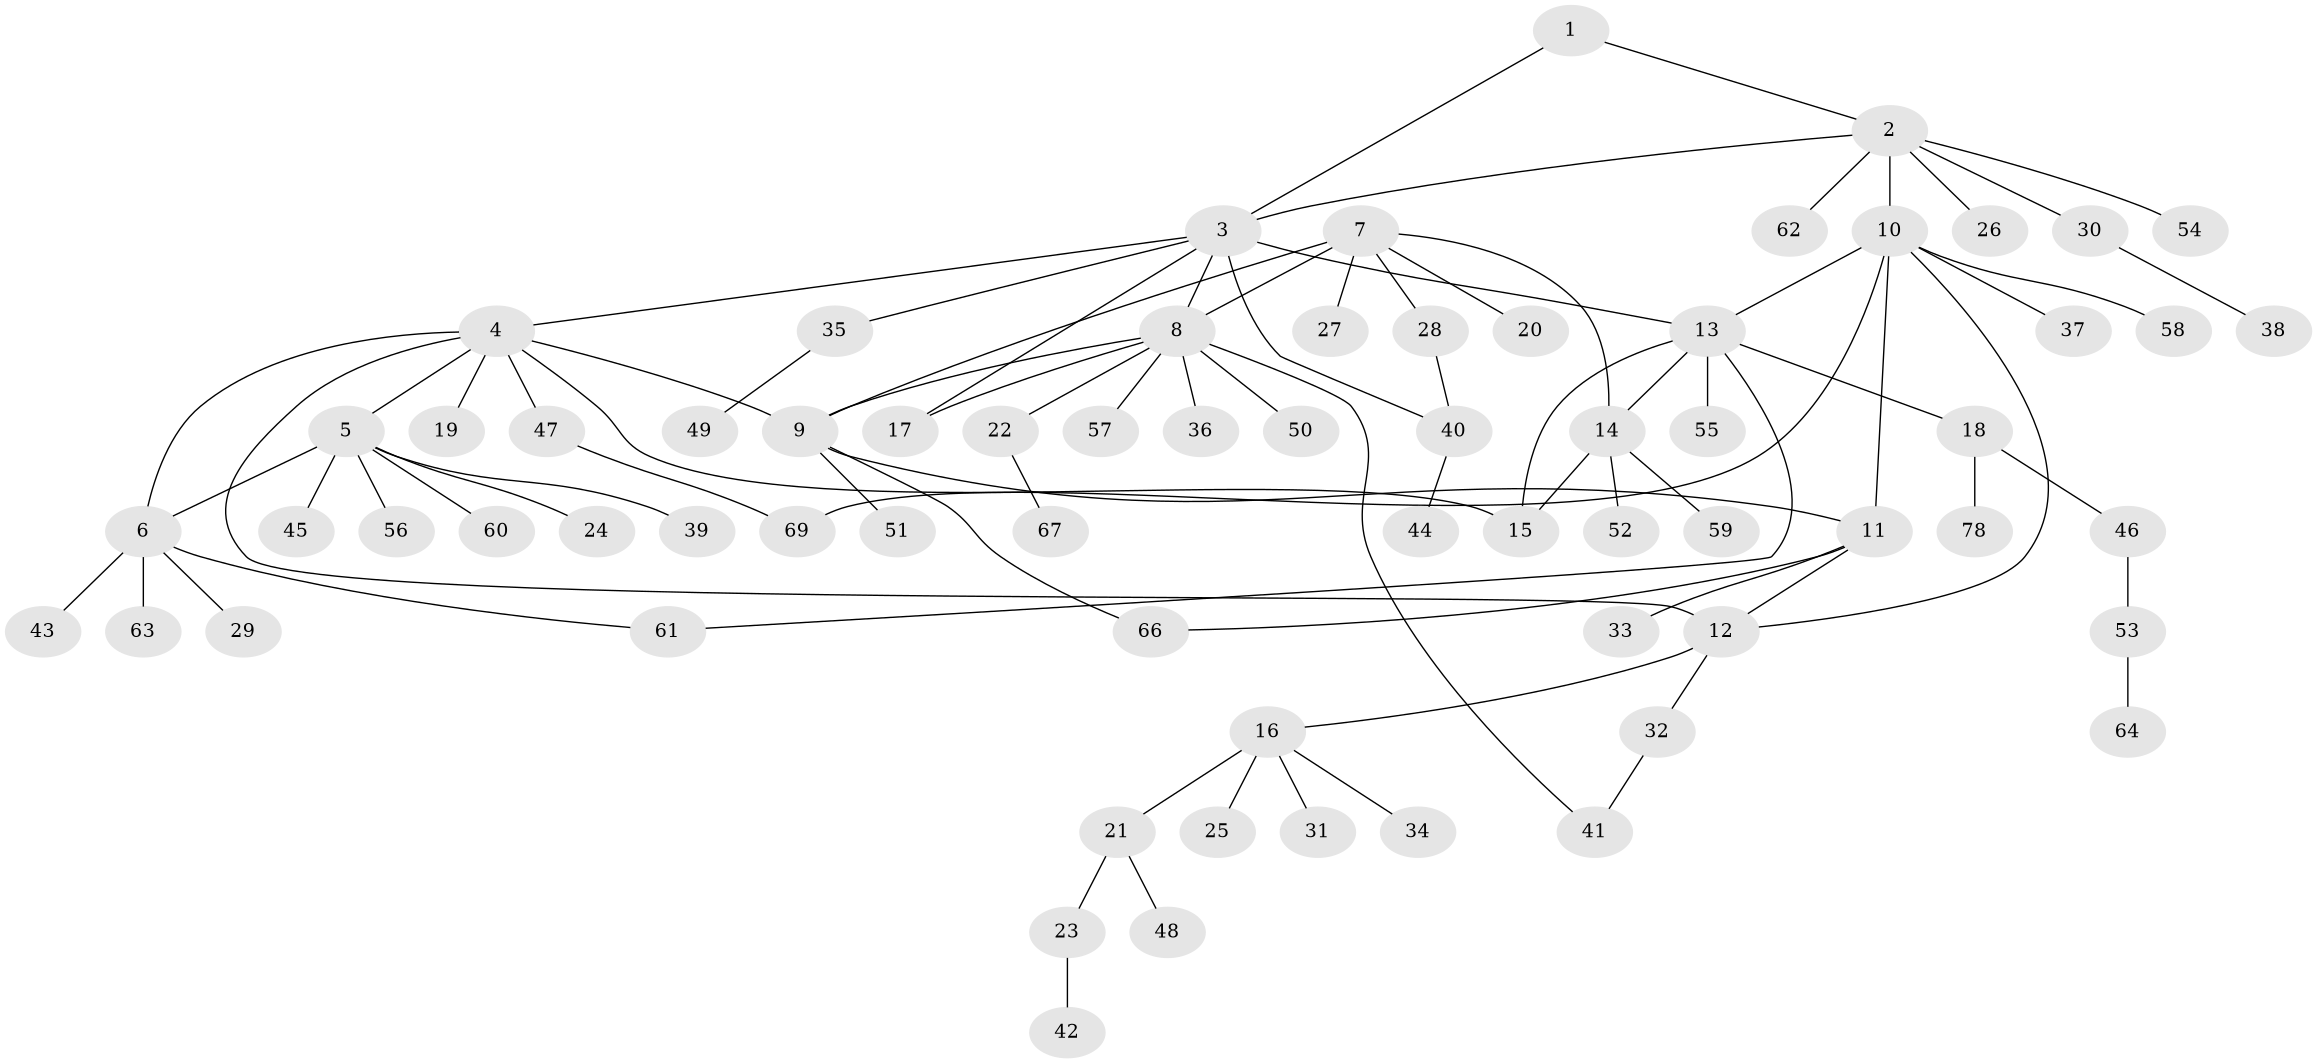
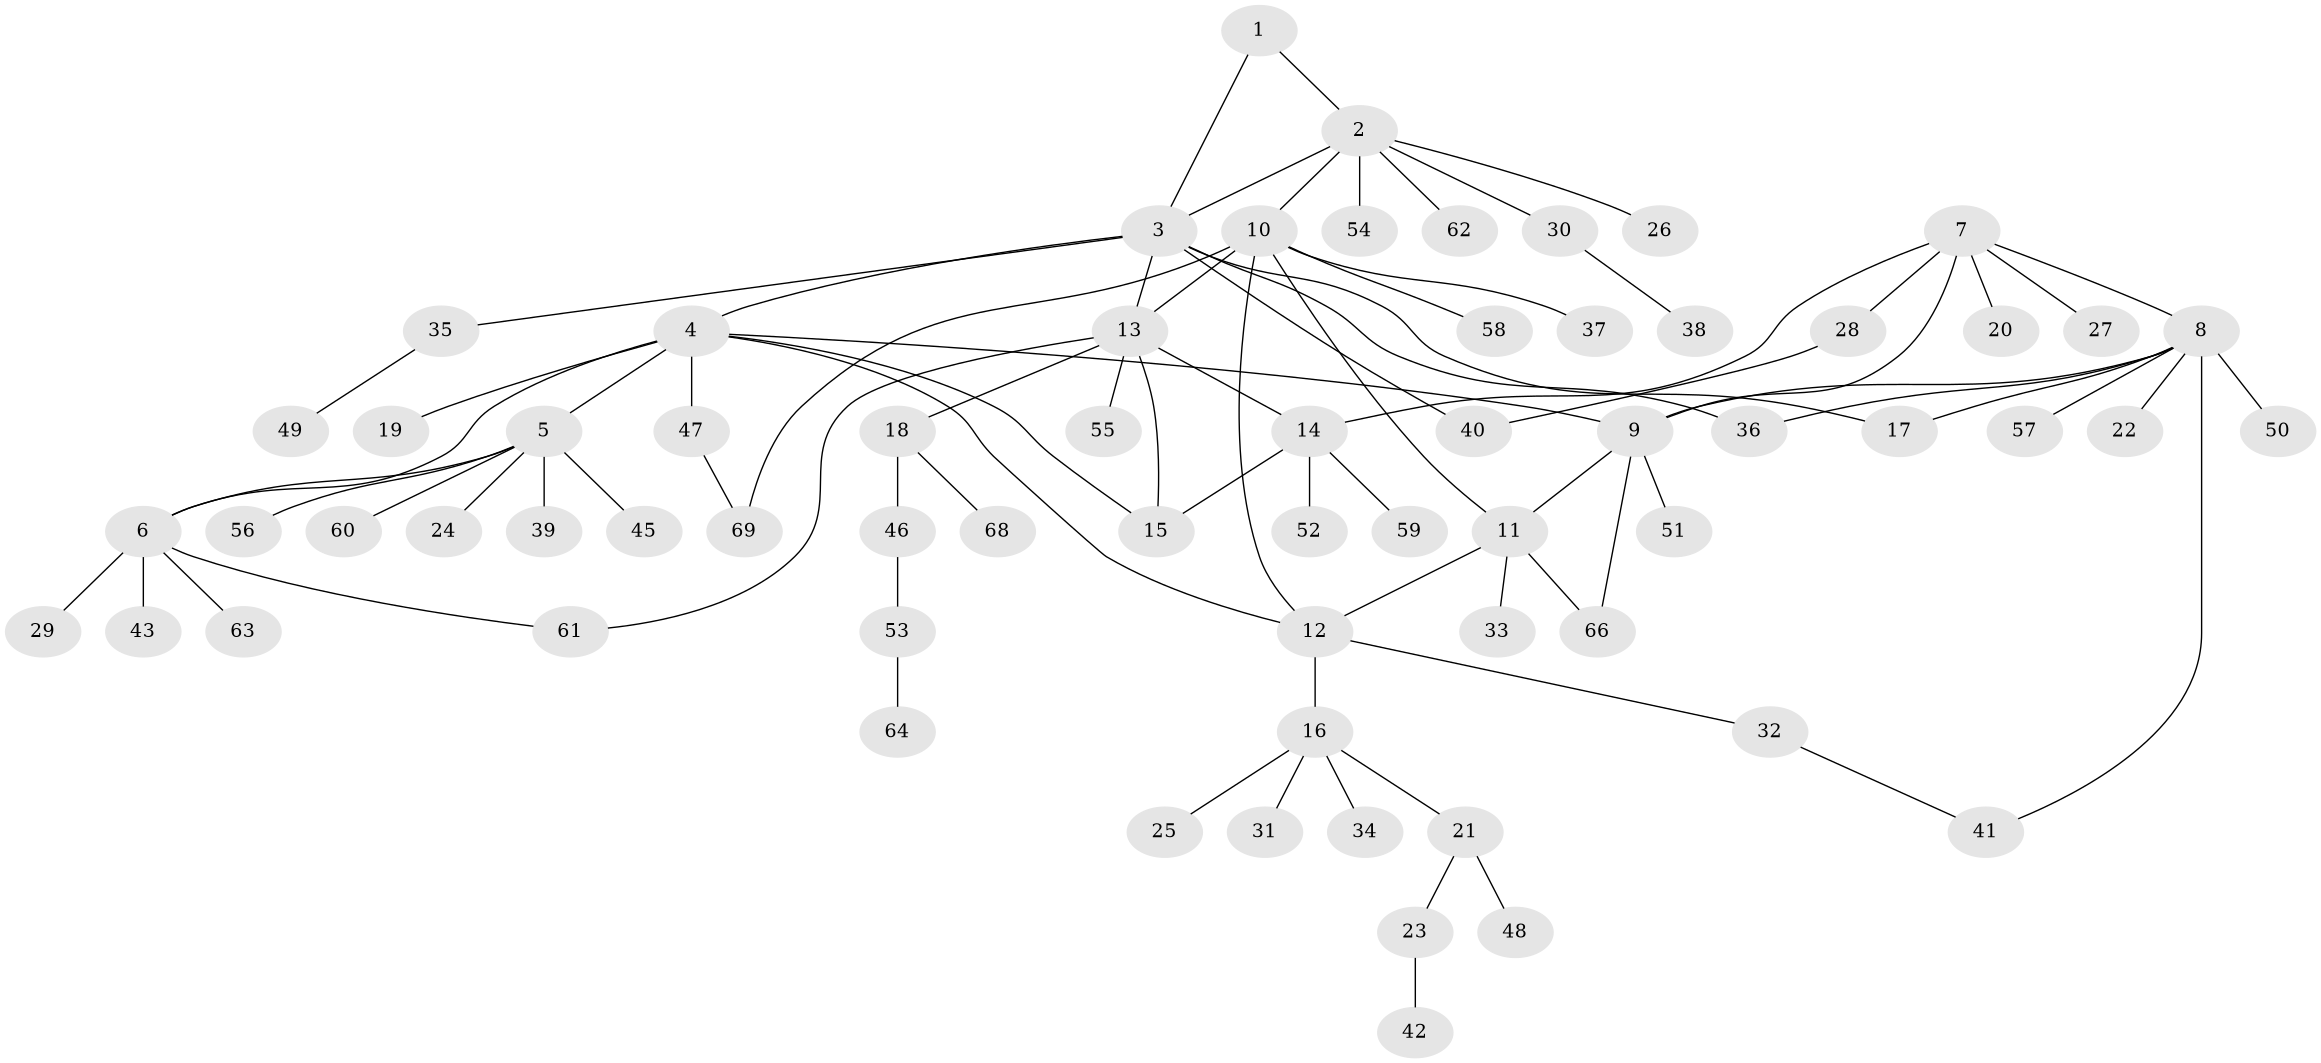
edge "3" -- "8": now "3" -- "36"
node "67": removed
node "44": removed
node "78": label "78" -> "68"
